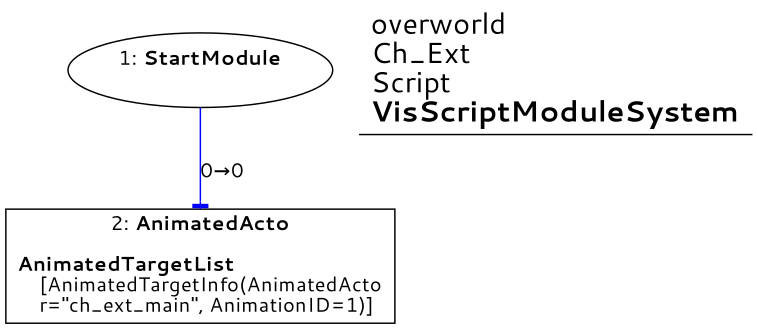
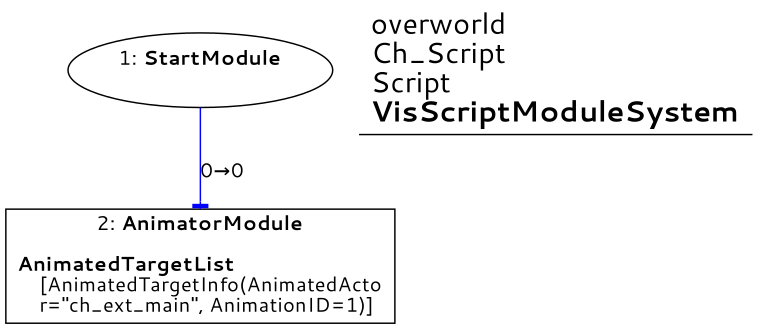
node "overworld": text "Ch_Ext" -> "Ch_Script"
node "2:": text "AnimatedActo" -> "AnimatorModule"
